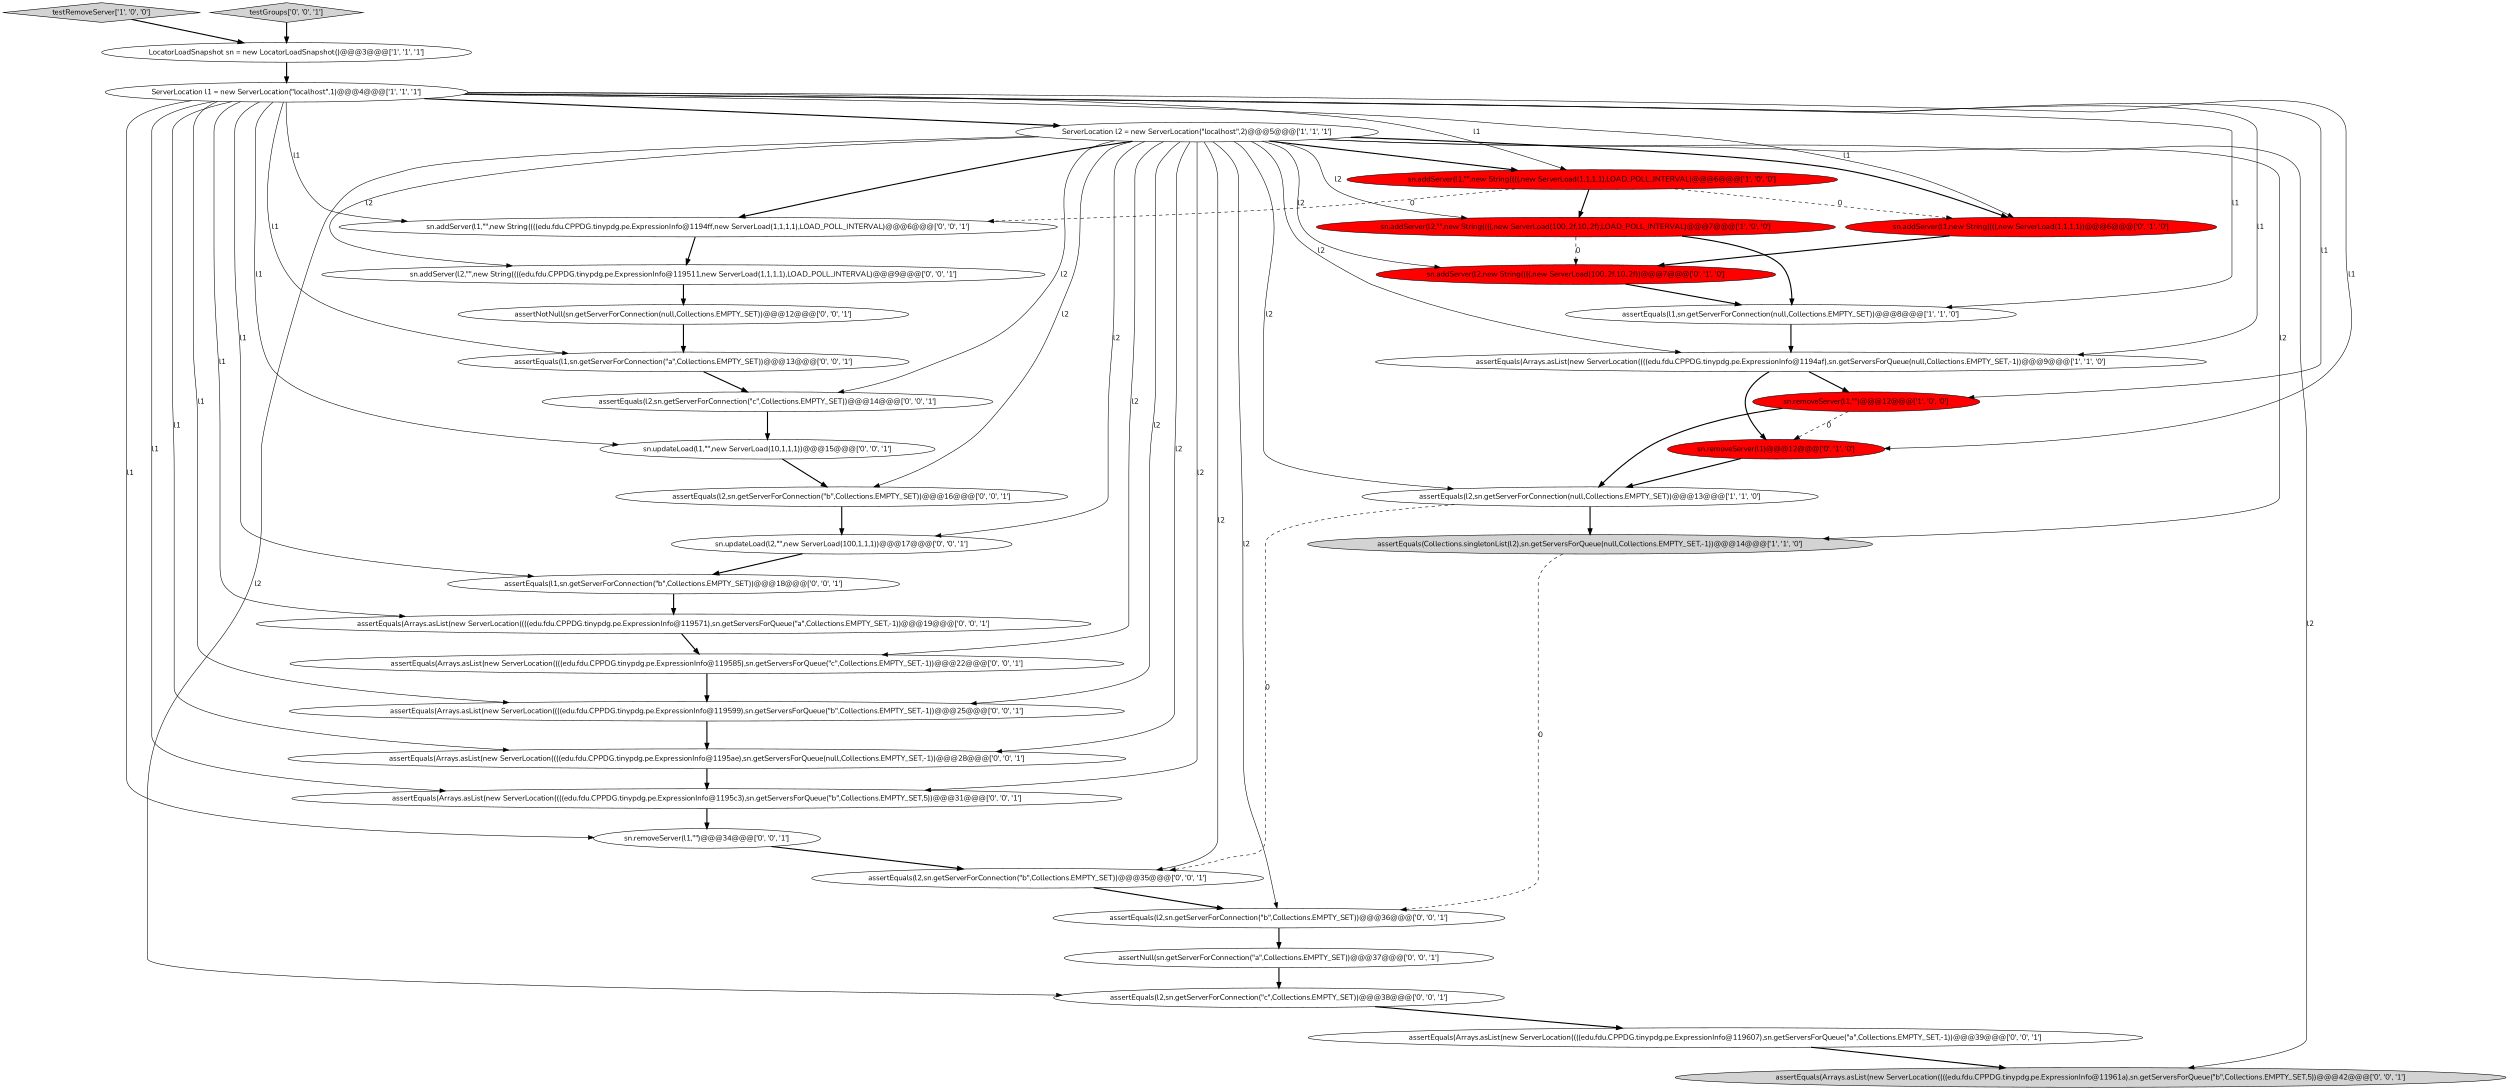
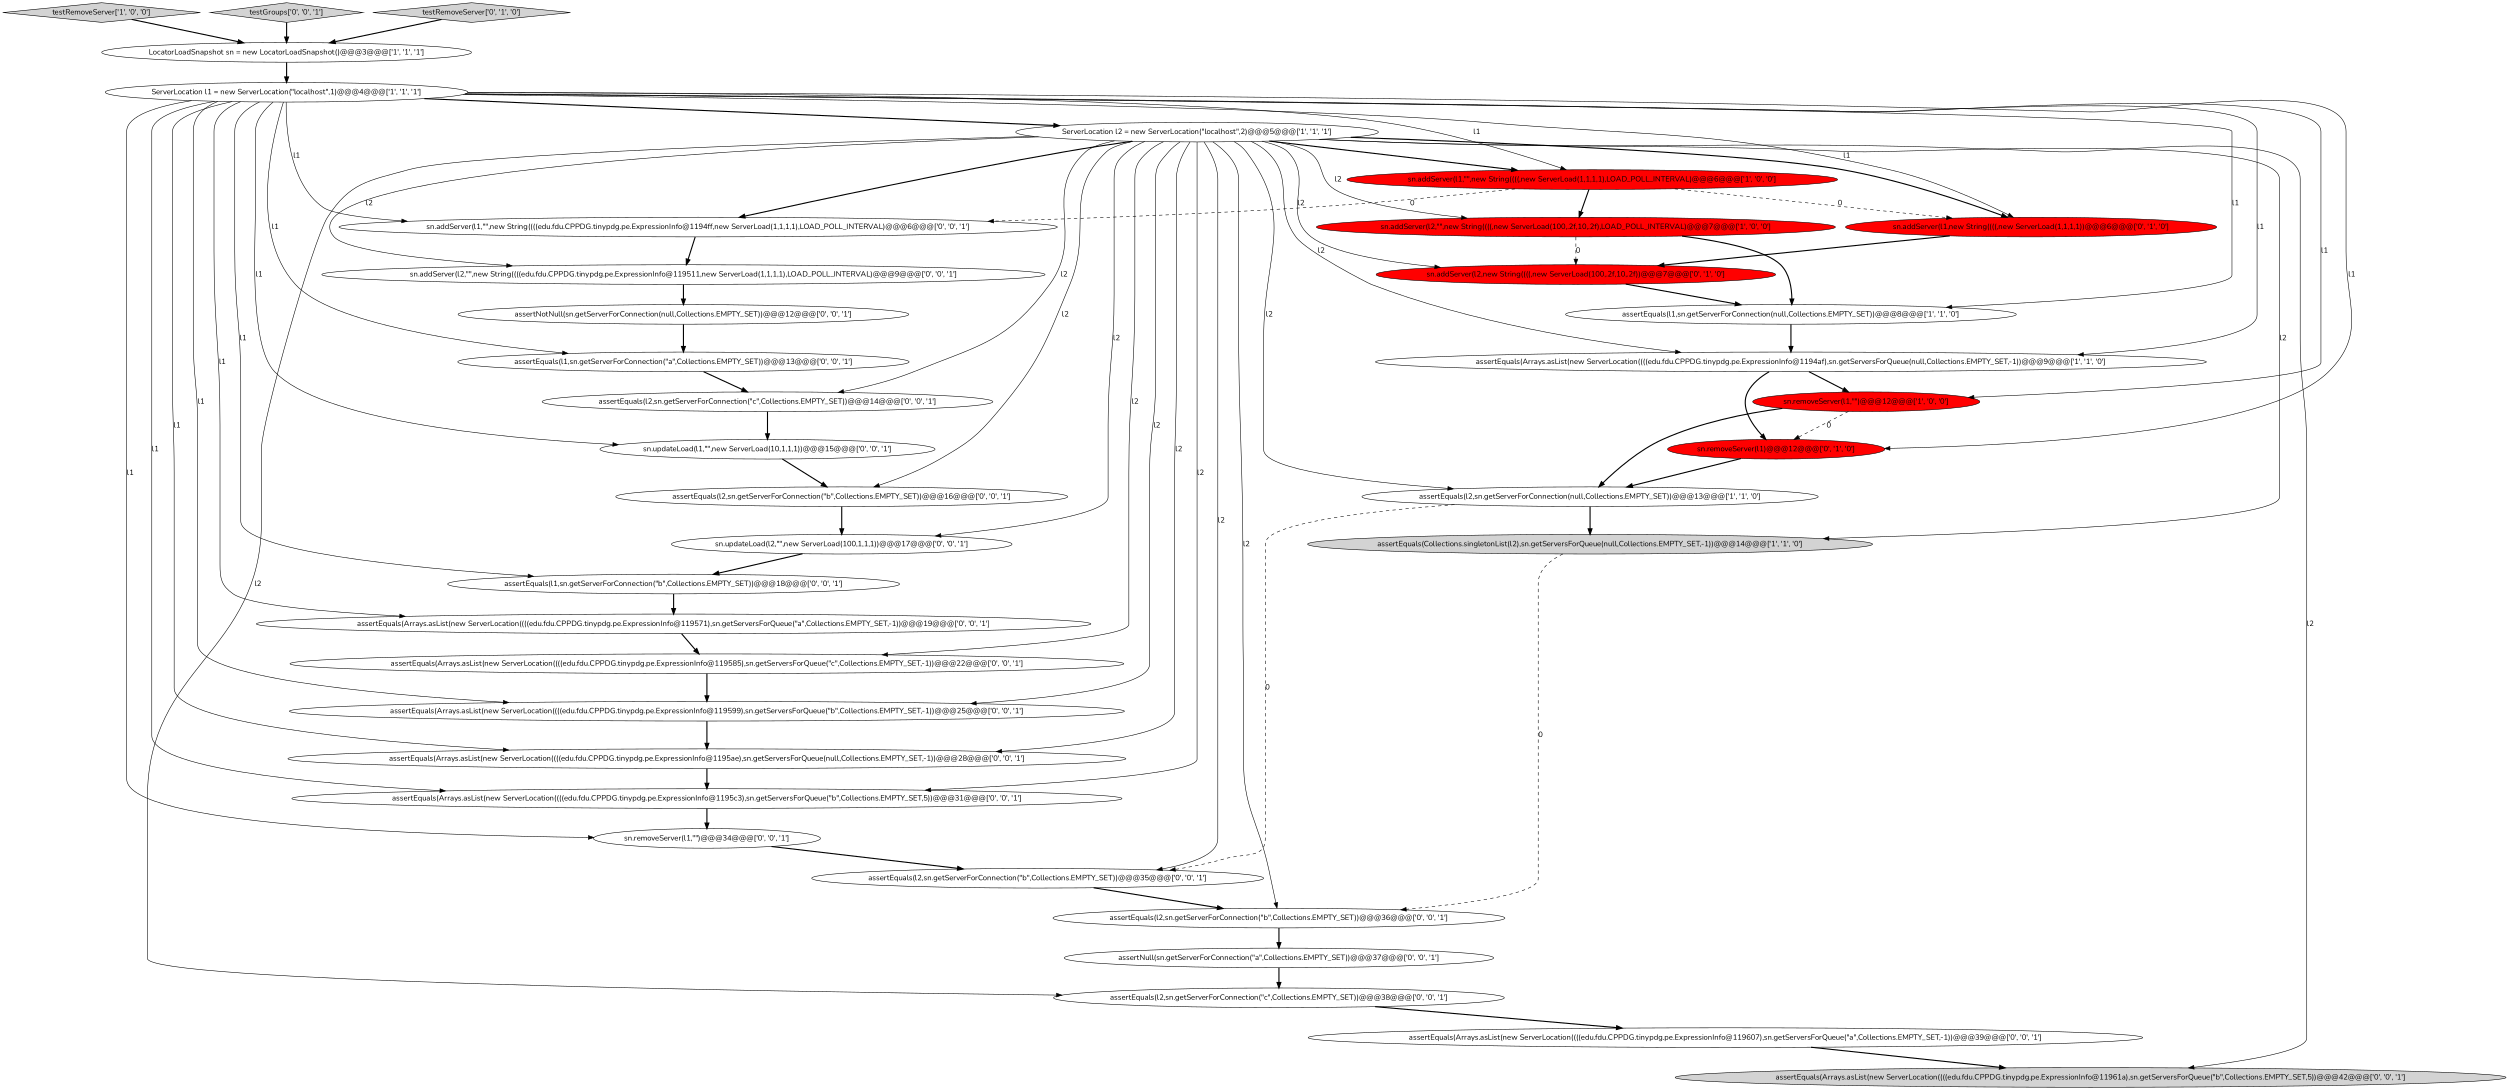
node "testRemoveServer['0', '1', '0']": added
